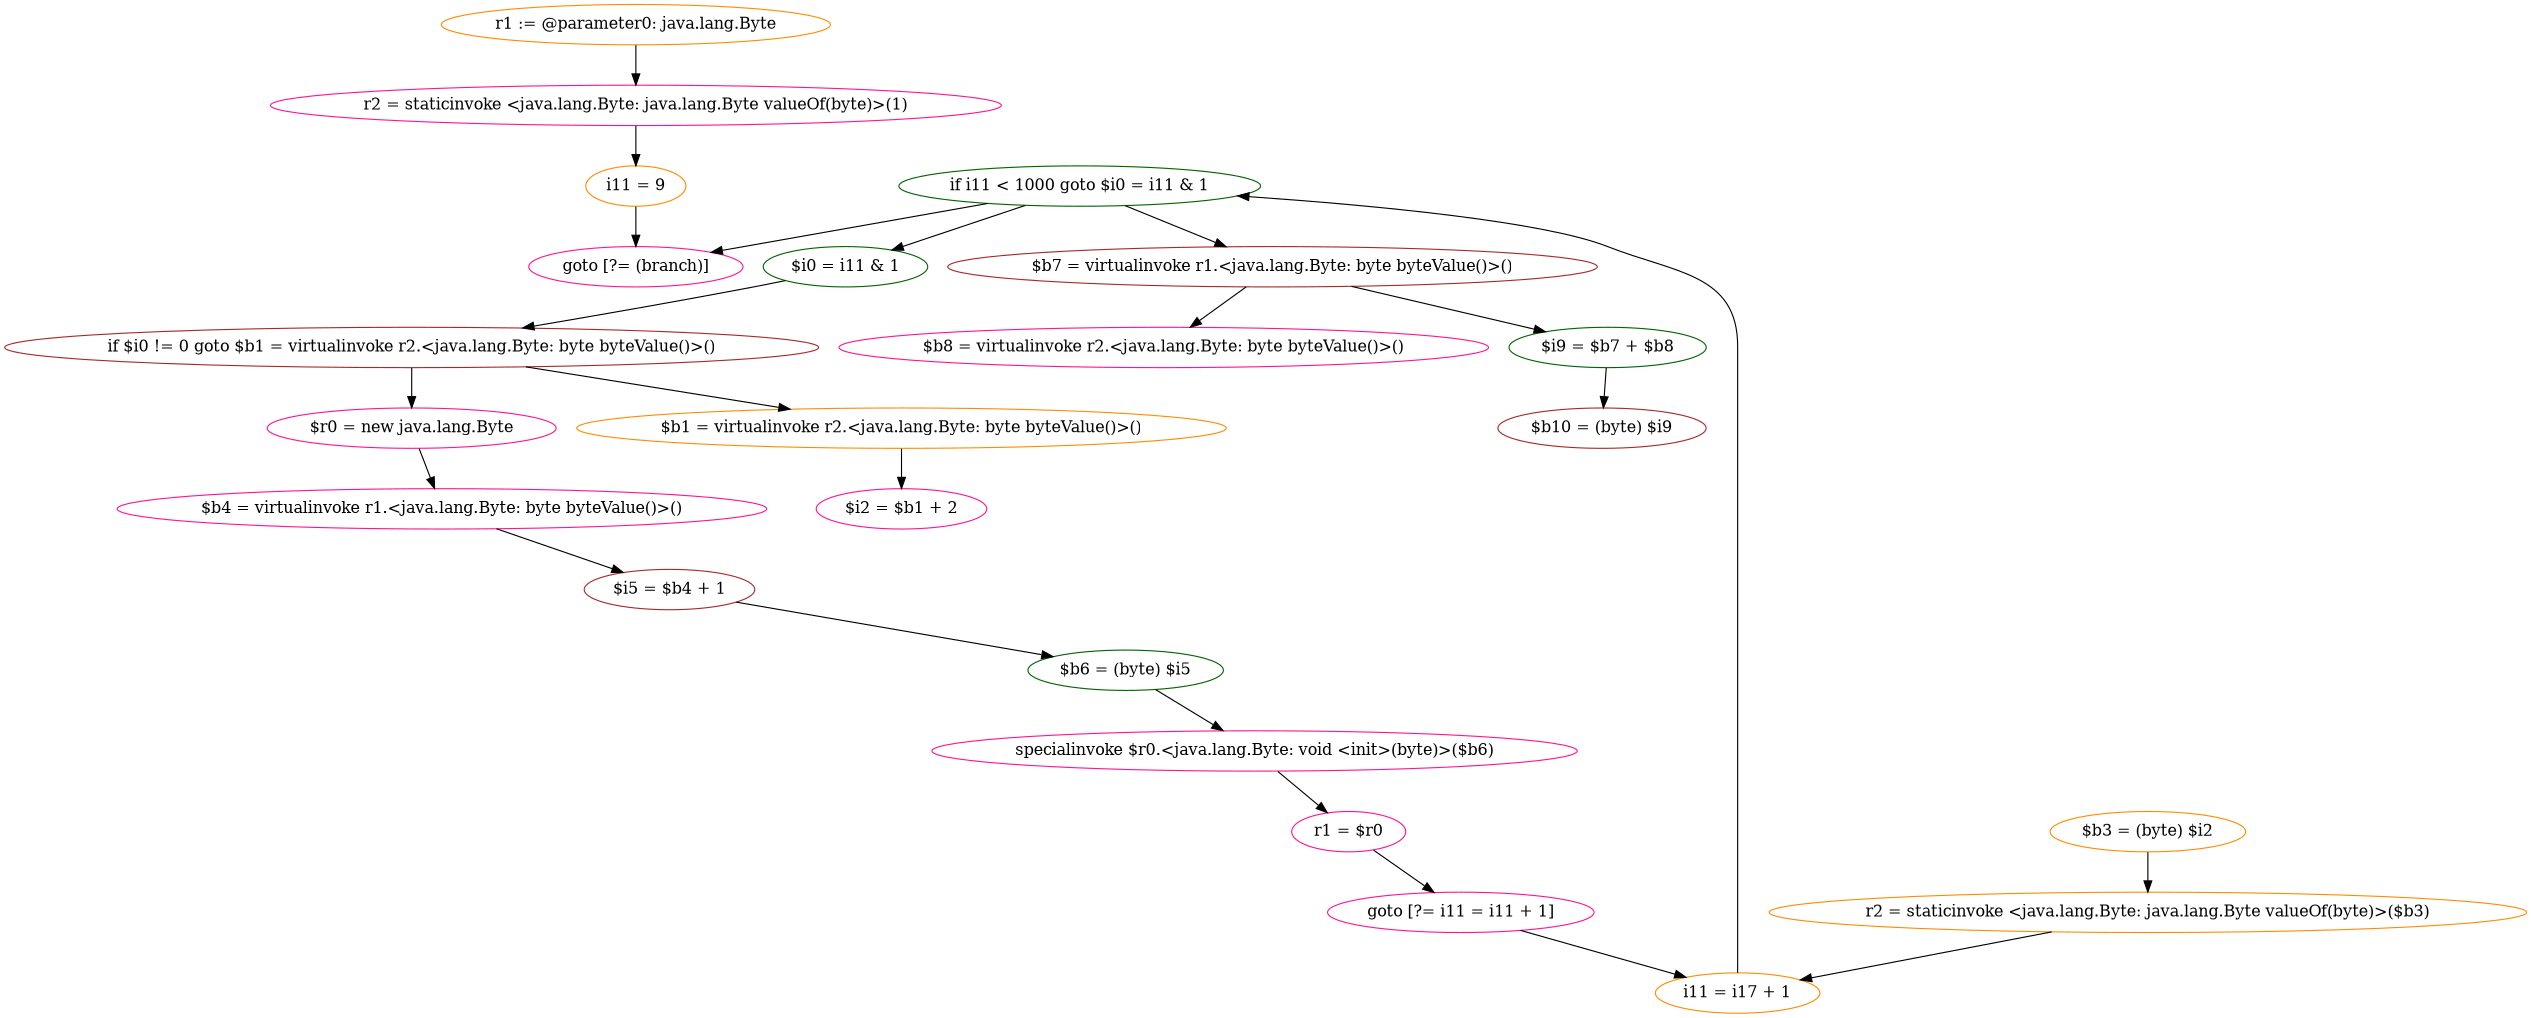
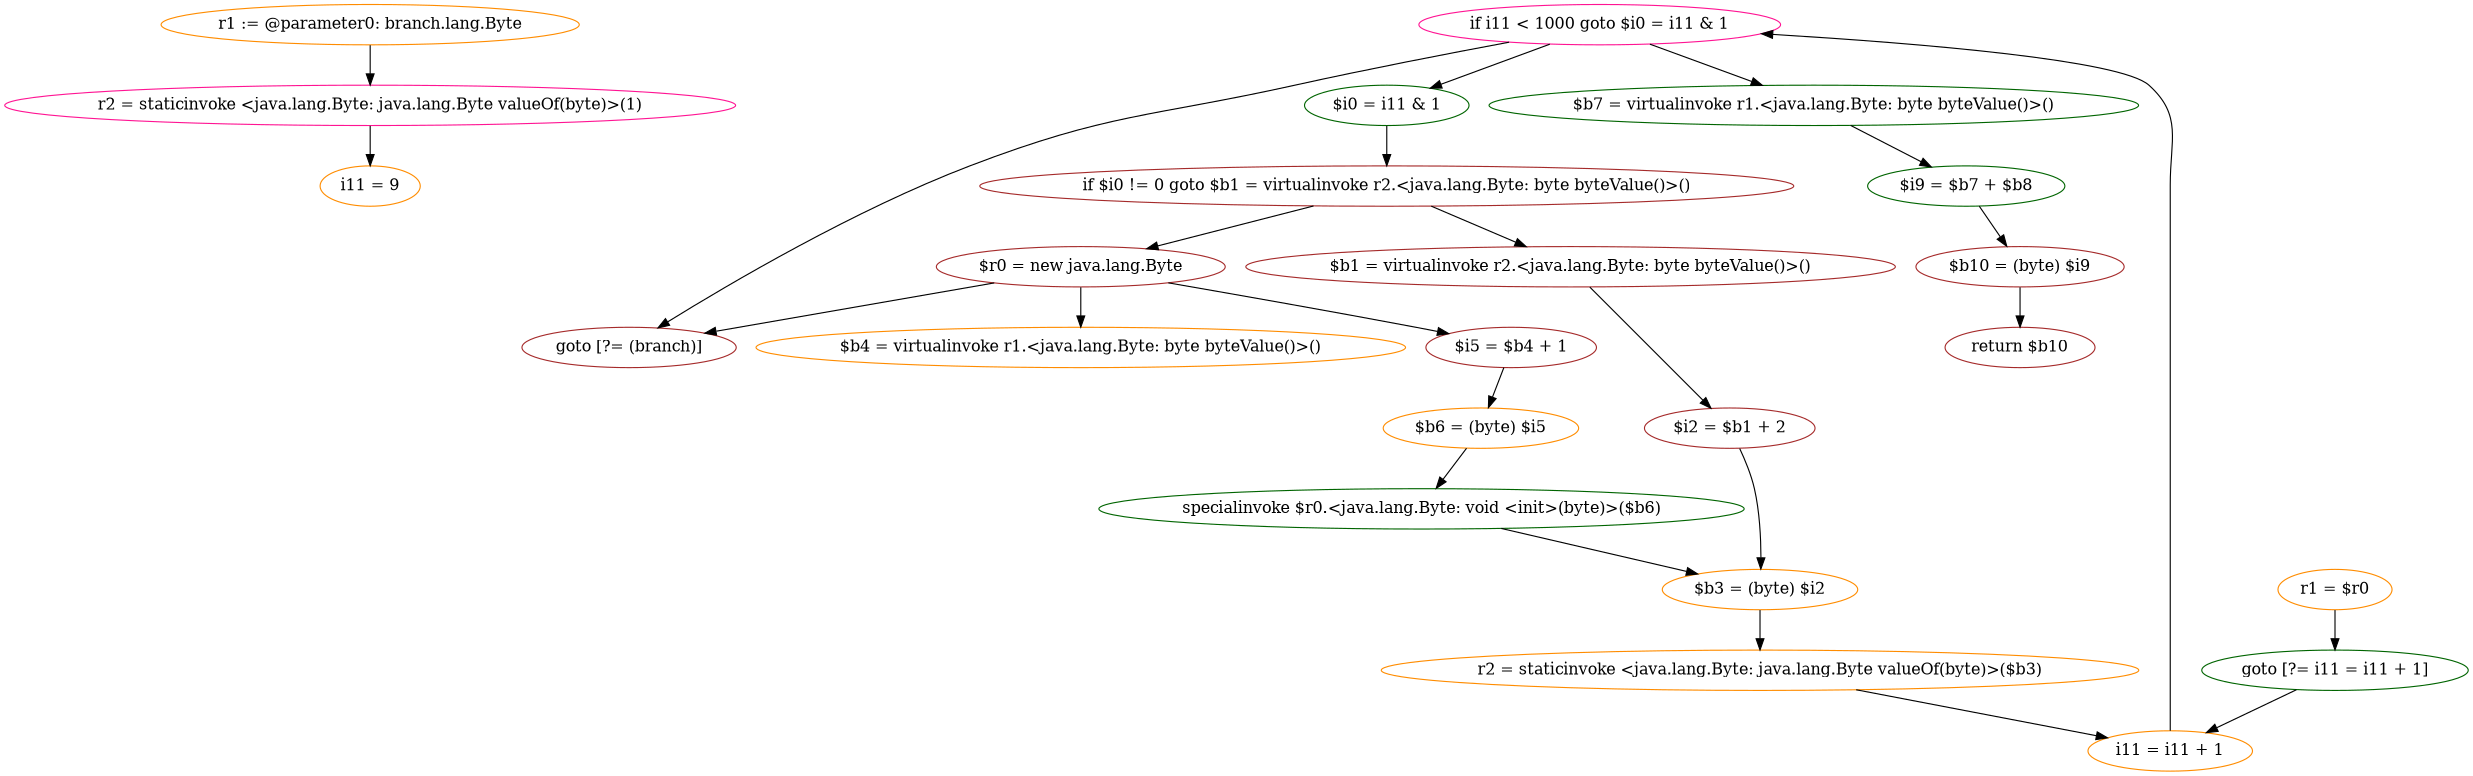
node "r1 := @parameter0: java.lang.Byte": label "r1 := @parameter0: java.lang.Byte" -> "r1 := @parameter0: branch.lang.Byte"
node "if i11 < 1000 goto $i0 = i11 & 1": color darkgreen -> deeppink
edge "i11 = 9" -> "goto [?= (branch)]": now "$r0 = new java.lang.Byte" -> "goto [?= (branch)]"
node "goto [?= (branch)]": color deeppink -> brown
node "$b7 = virtualinvoke r1.<java.lang.Byte: byte byteValue()>()": color brown -> darkgreen
node "$b8 = virtualinvoke r2.<java.lang.Byte: byte byteValue()>()": removed
node "return $b10": added
node "$r0 = new java.lang.Byte": color deeppink -> brown
node "$b1 = virtualinvoke r2.<java.lang.Byte: byte byteValue()>()": color darkorange -> brown
edge "$i2 = $b1 + 2" -> "$b3 = (byte) $i2": added
node "$b4 = virtualinvoke r1.<java.lang.Byte: byte byteValue()>()": color deeppink -> darkorange
node "$i2 = $b1 + 2": color deeppink -> brown
edge "$b4 = virtualinvoke r1.<java.lang.Byte: byte byteValue()>()" -> "$i5 = $b4 + 1": now "$r0 = new java.lang.Byte" -> "$i5 = $b4 + 1"
node "$b6 = (byte) $i5": color darkgreen -> darkorange
node "specialinvoke $r0.<java.lang.Byte: void <init>(byte)>($b6)": color deeppink -> darkgreen
edge "specialinvoke $r0.<java.lang.Byte: void <init>(byte)>($b6)" -> "r1 = $r0": now "specialinvoke $r0.<java.lang.Byte: void <init>(byte)>($b6)" -> "$b3 = (byte) $i2"
node "r1 = $r0": color deeppink -> darkorange
node "goto [?= i11 = i11 + 1]": color deeppink -> darkgreen
node "i11 = i17 + 1": label "i11 = i17 + 1" -> "i11 = i11 + 1"
